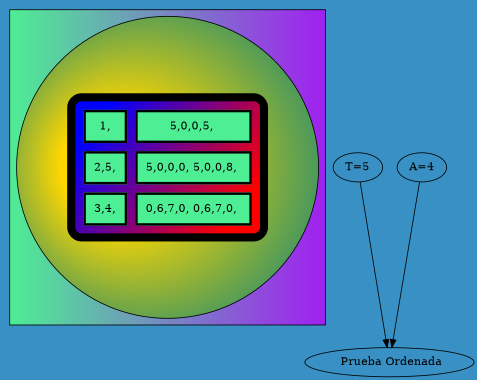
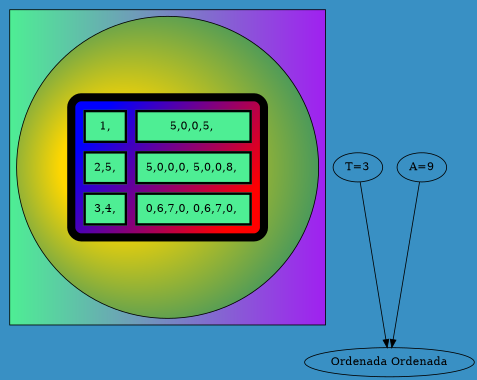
node "T=5": label "T=5" -> "T=3"
node "A=4": label "A=4" -> "A=9"
node "Prueba Ordenada": label "Prueba Ordenada" -> "Ordenada Ordenada"
